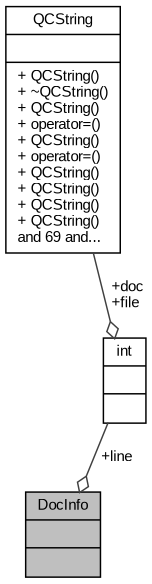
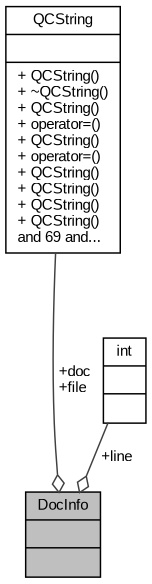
edge "QCString" -> "int": now "QCString" -> "DocInfo"
